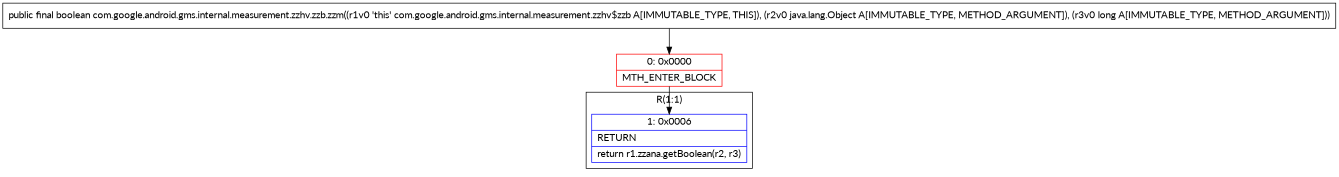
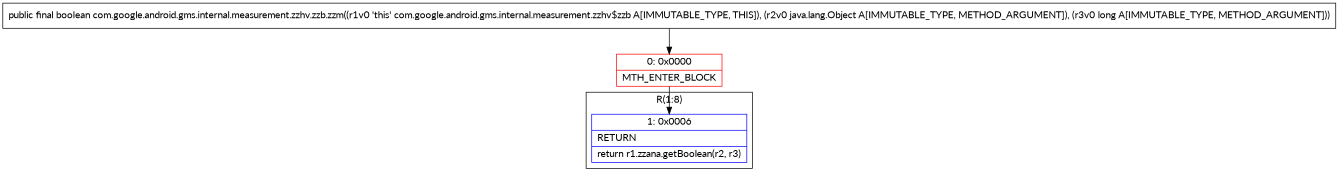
cluster "R(1:1)": label "R(1:1)" -> "R(1:8)"
